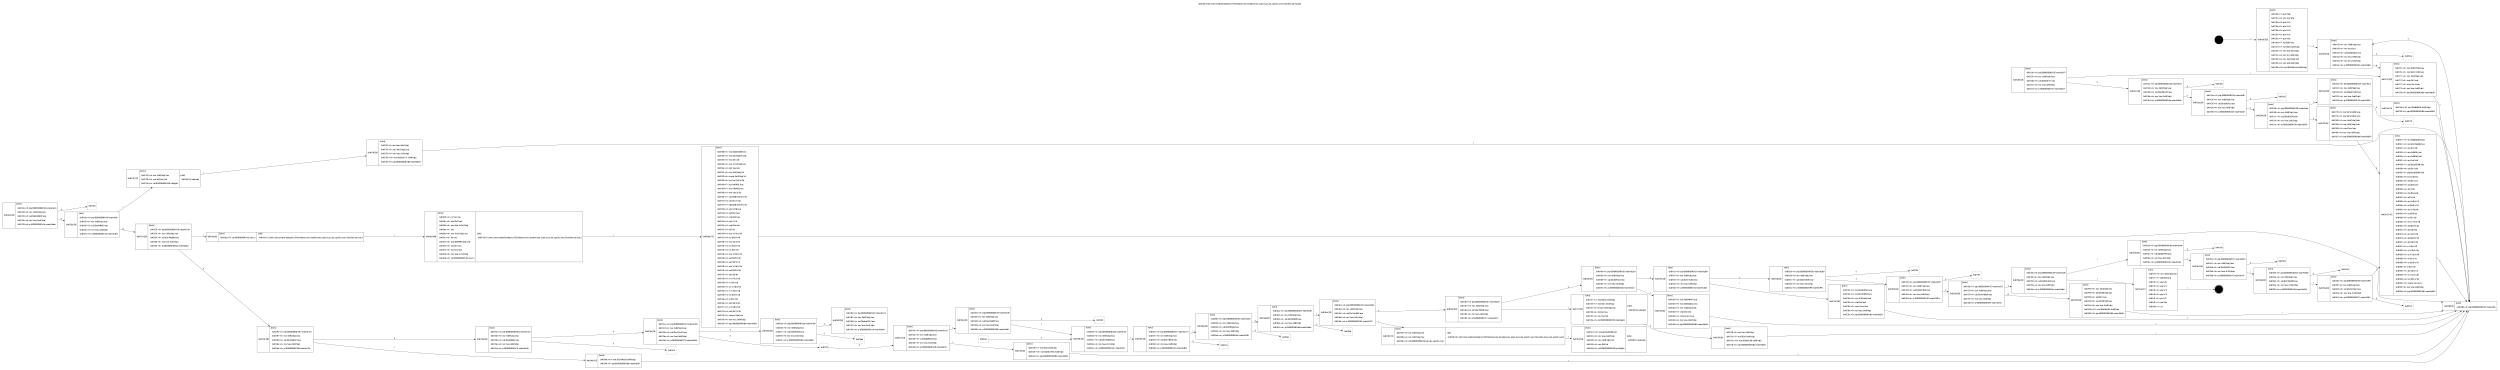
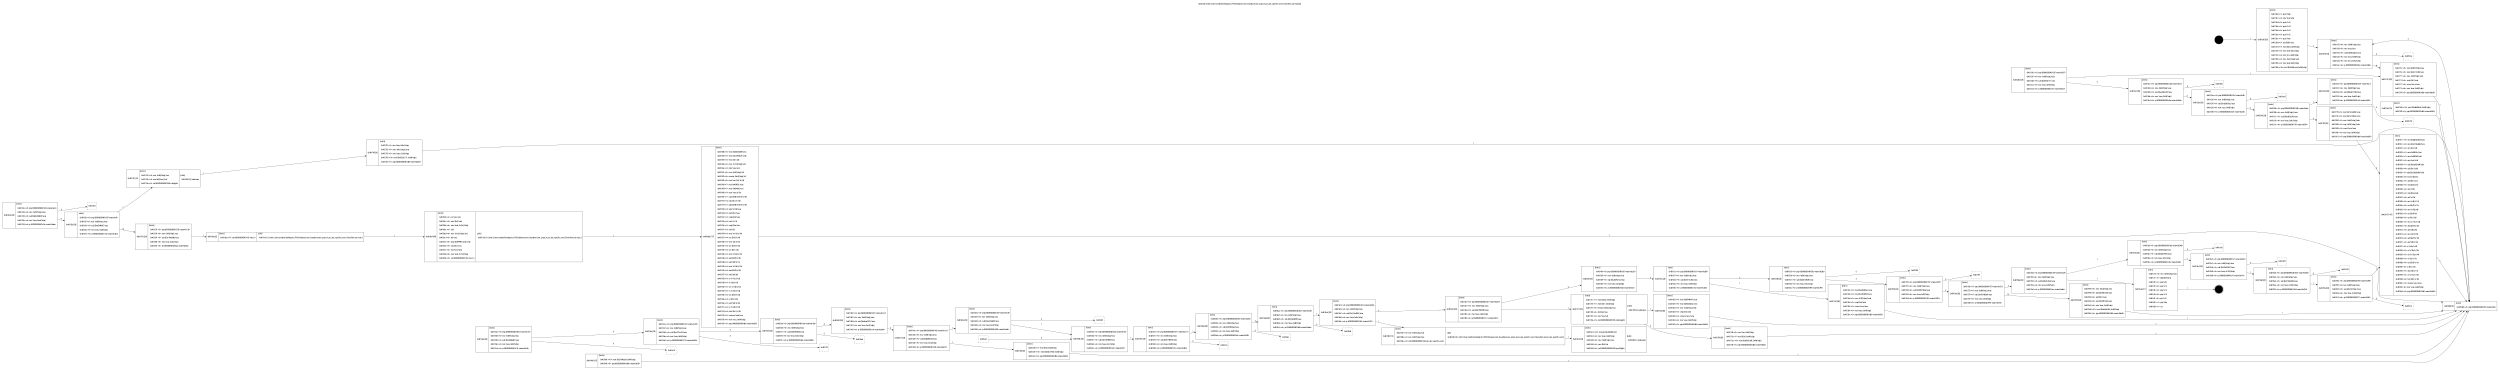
edge "0x4014fe [28]" -> "0x401620 [30]": now "0x4017c1 [30]" -> "0x401620 [30]"
node "0x401392 [28]": removed
edge "0x401733" -> "0x40141e [28]": now "0x401402 [28]" -> "0x40141e [28]"
